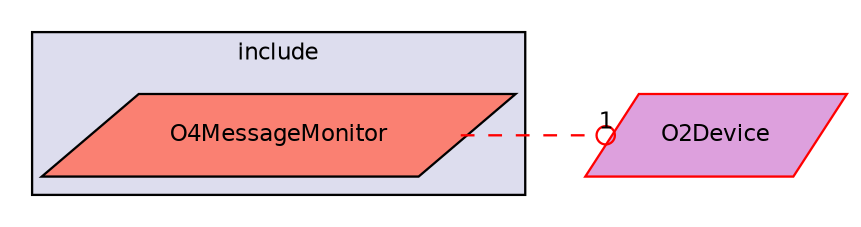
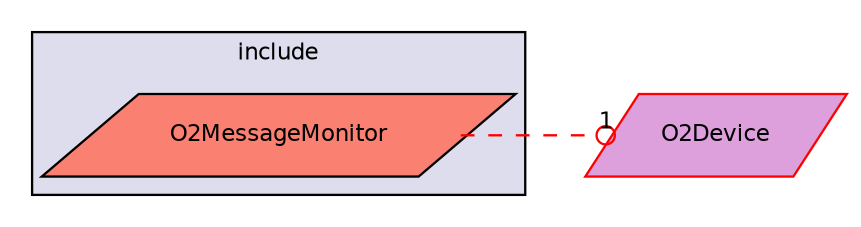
node "O4MessageMonitor": label "O4MessageMonitor" -> "O2MessageMonitor"
